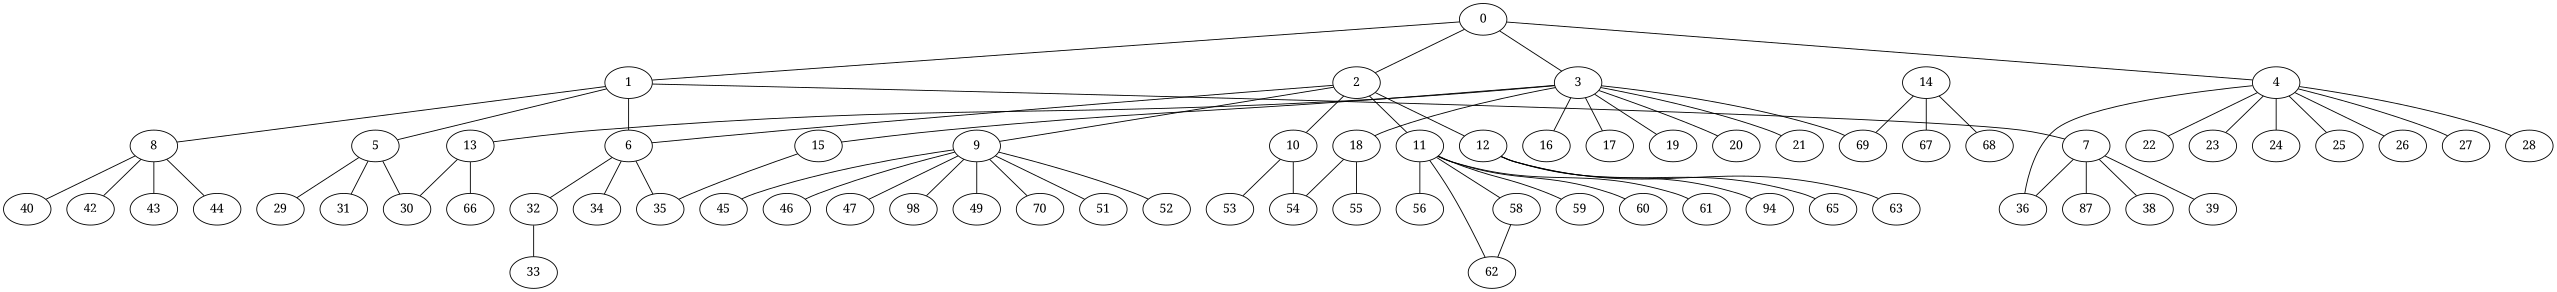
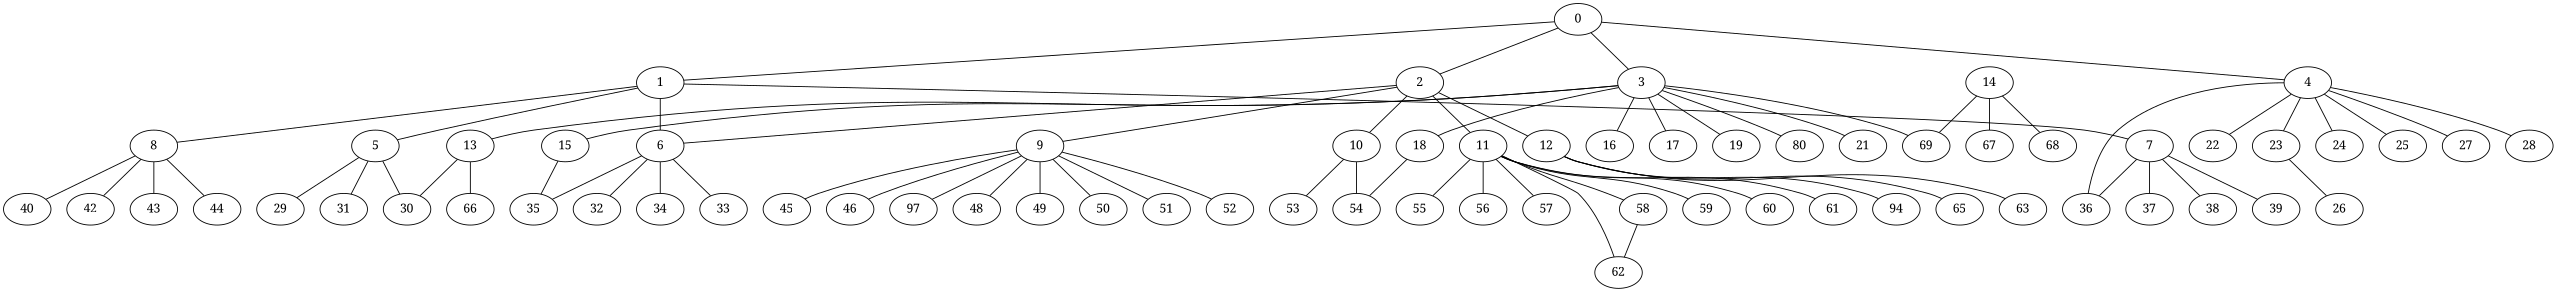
edge "4" -- "26": now "23" -- "26"
node "20": label "20" -> "80"
edge "18" -- "55": now "11" -- "55"
node "47": label "47" -> "97"
node "98": label "98" -> "48"
node "70": label "70" -> "50"
node "57": added
node "87": label "87" -> "37"
edge "32" -- "33": now "6" -- "33"
